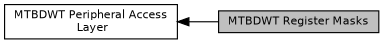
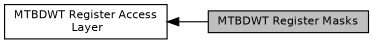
node "MTBDWT Peripheral Access Layer": label "MTBDWT Peripheral Access Layer" -> "MTBDWT Register Access Layer"
